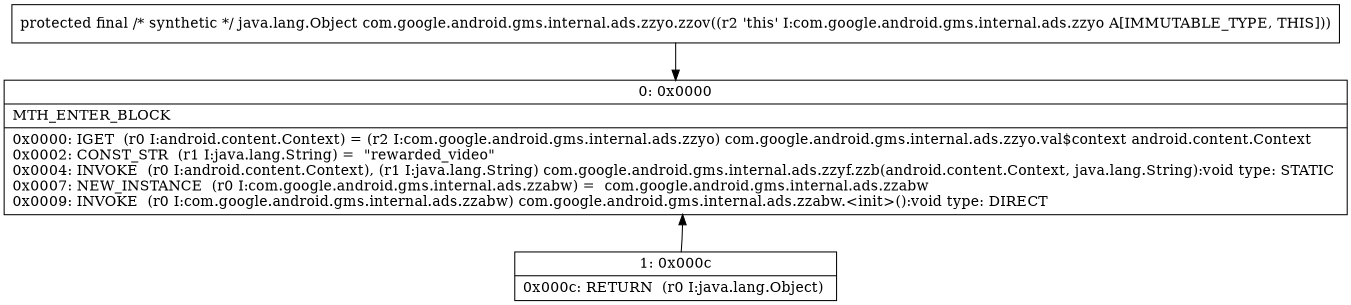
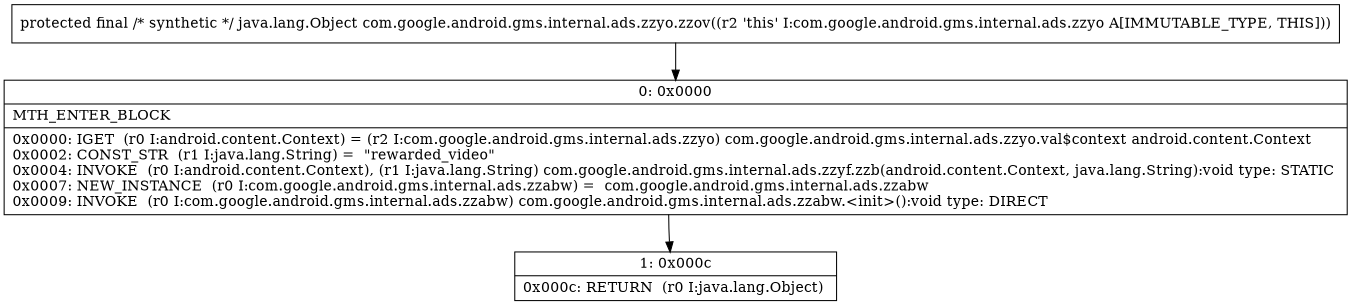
edge "1: 0x000c" -> "0: 0x0000": reversed
